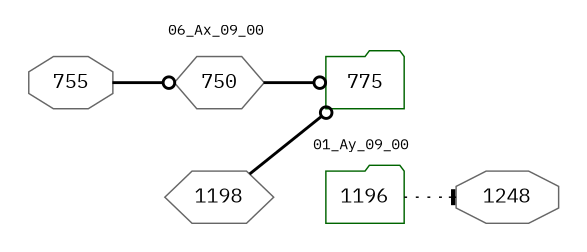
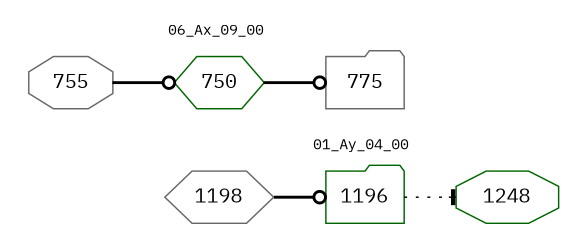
node "750": color gray40 -> darkgreen
node "775": color darkgreen -> gray40
edge "1198" -> "775": now "1198" -> "1196"
cluster "01_Ay_09_00": label "01_Ay_09_00" -> "01_Ay_04_00"
node "1248": color gray40 -> darkgreen
